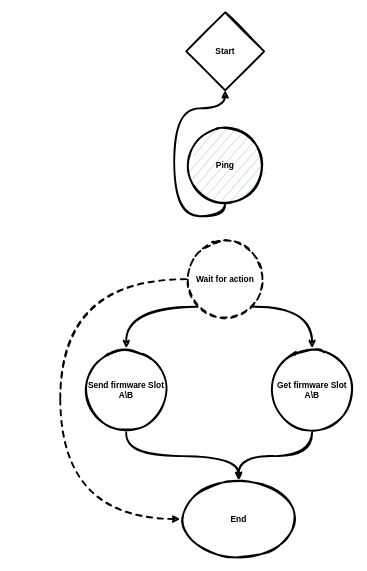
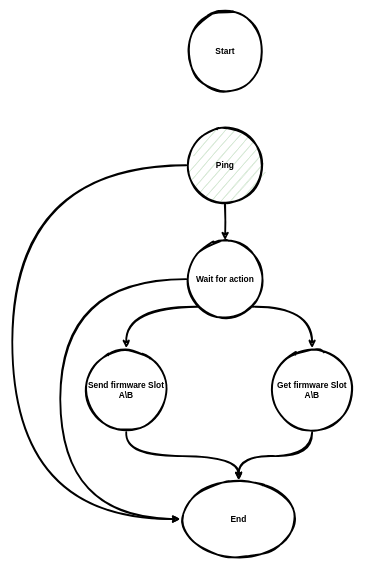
node "Start": shape diamond -> ellipse
edge "Ping" -> "Start": now "Ping" -> "Wait for action"
node "Wait for action": style dashed -> solid
edge "Wait for action" -> "End": style dashed -> solid
edge "Ping" -> "End": added
